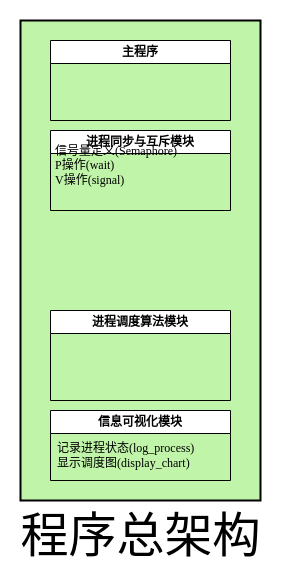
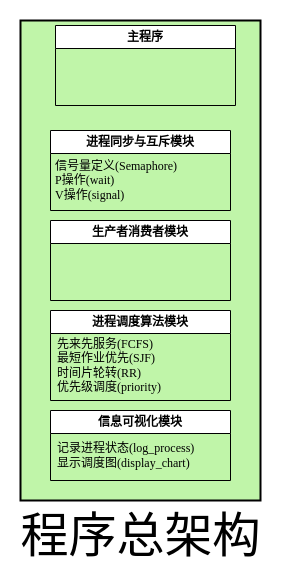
node "主程序": moved (141, 81) -> (146, 66)
node "信号量定义(Semaphore) P操作(wait) V操作(signal)": moved (136, 166) -> (136, 181)
node "生产者消费者模块": added
node "先来先服务(FCFS) 最短作业优先(SJF) 时间片轮转(RR) 优先级调度(priority)": added
